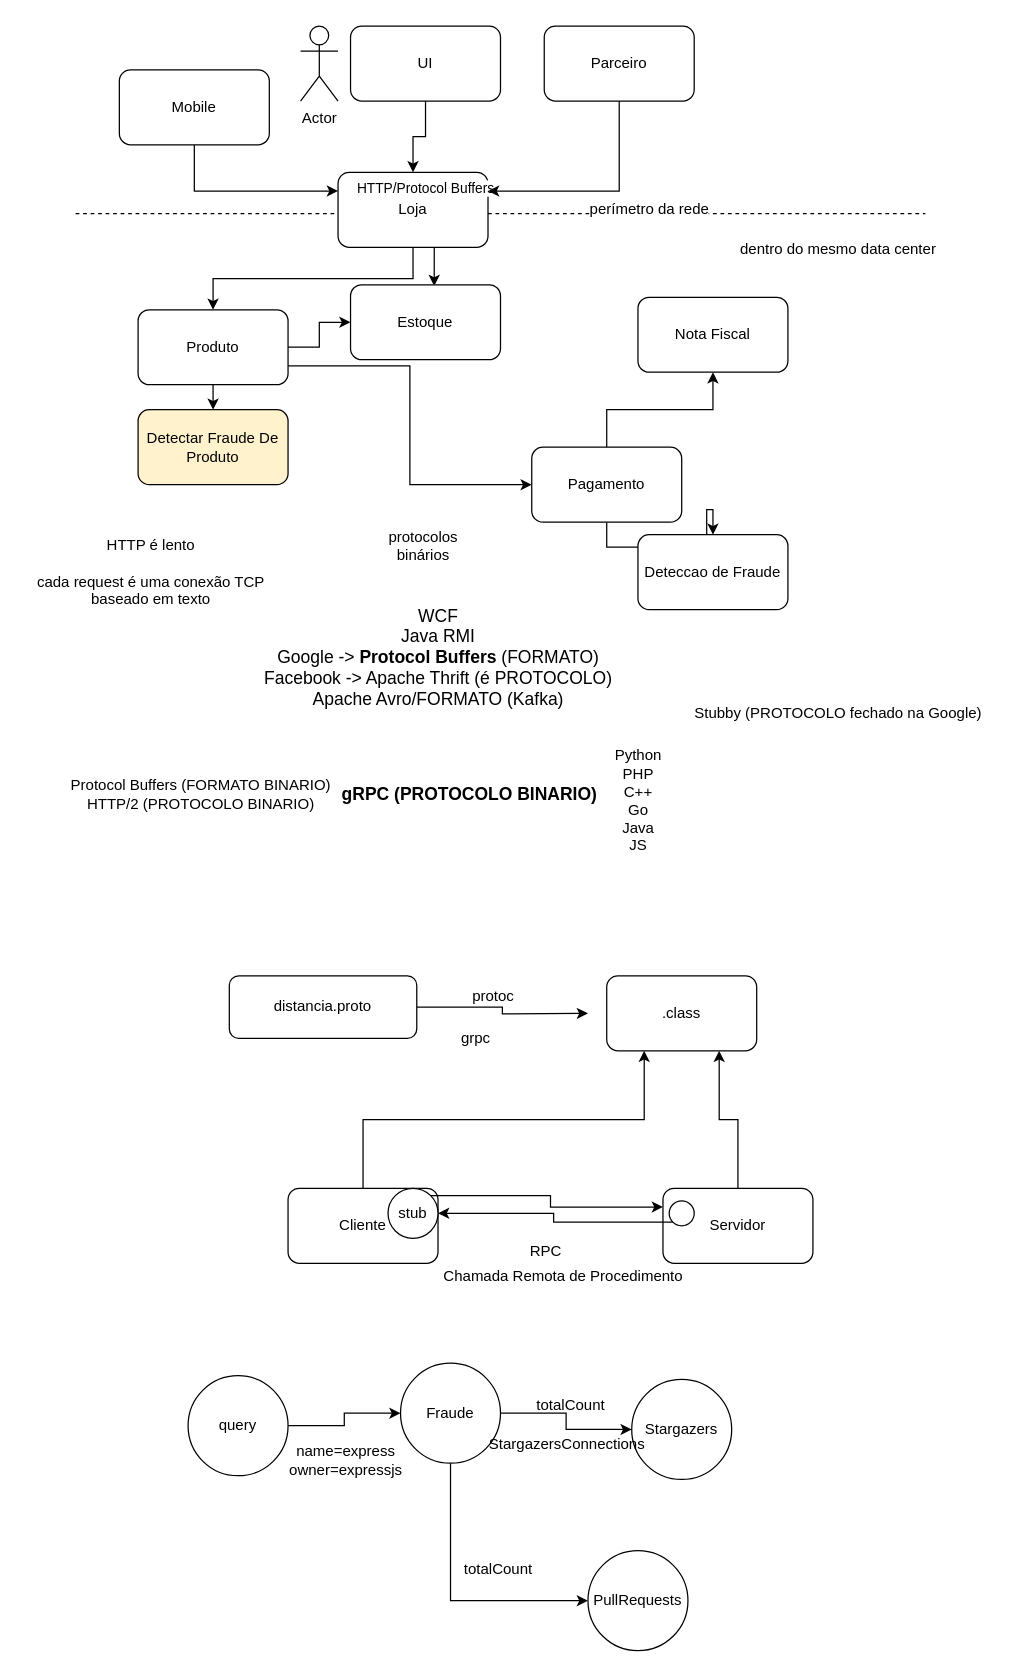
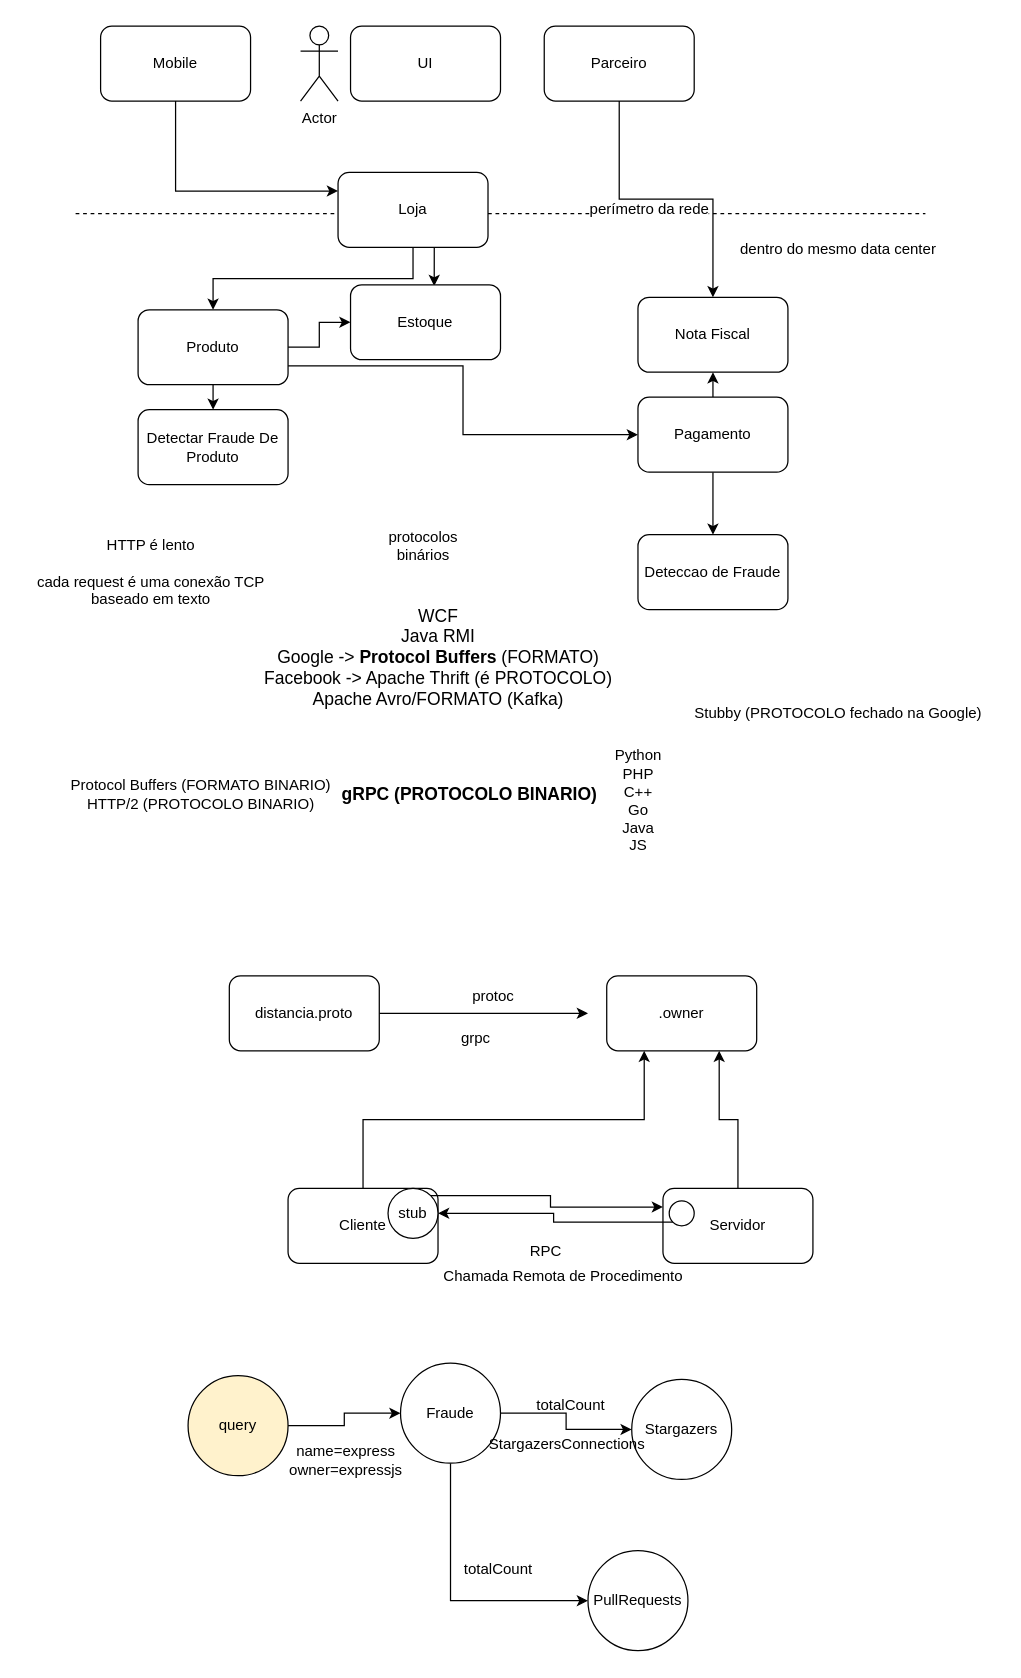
node "Mobile": moved (194, 107) -> (176, 63)
edge "UI" -> "Loja": removed, label "HTTP/Protocol Buffers"
edge "Parceiro" -> "Loja": now "Parceiro" -> "Nota Fiscal"
node "Detectar Fraude De Produto": fillcolor #fff2cc -> #ffffff
node "Pagamento": moved (607, 484) -> (713, 434)
node "distancia.proto": size 188x63 -> 150x75
node ".class": label ".class" -> ".owner"
node "query": fillcolor #ffffff -> #fff2cc
